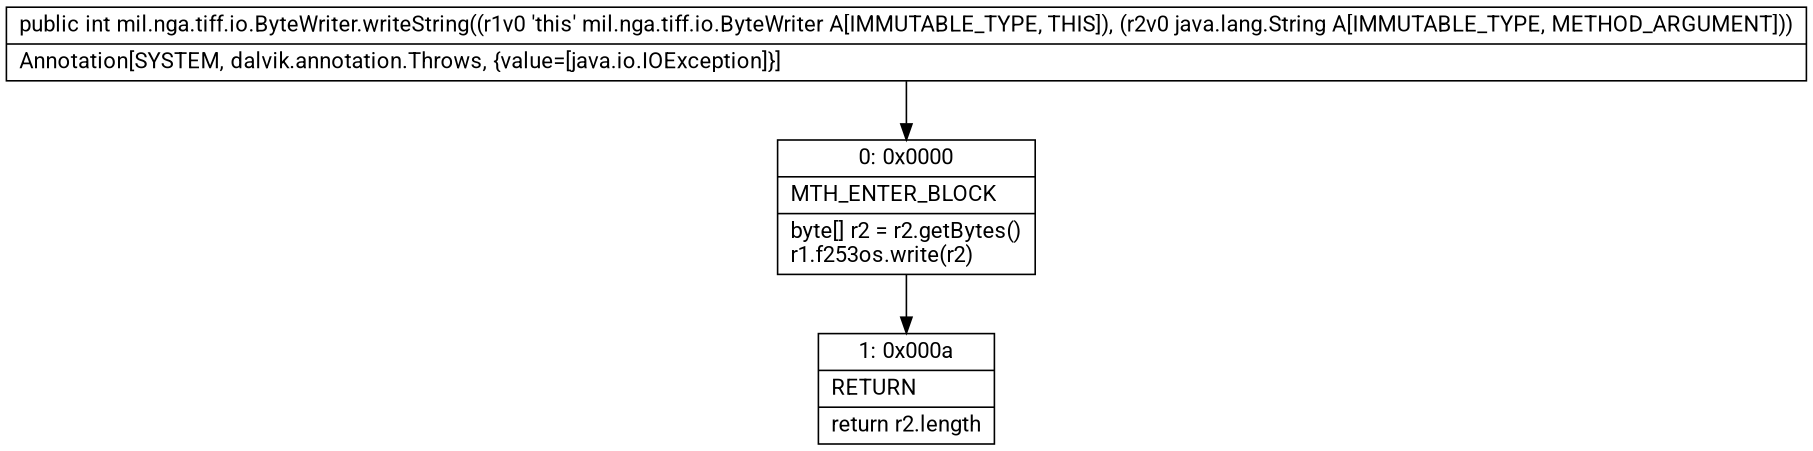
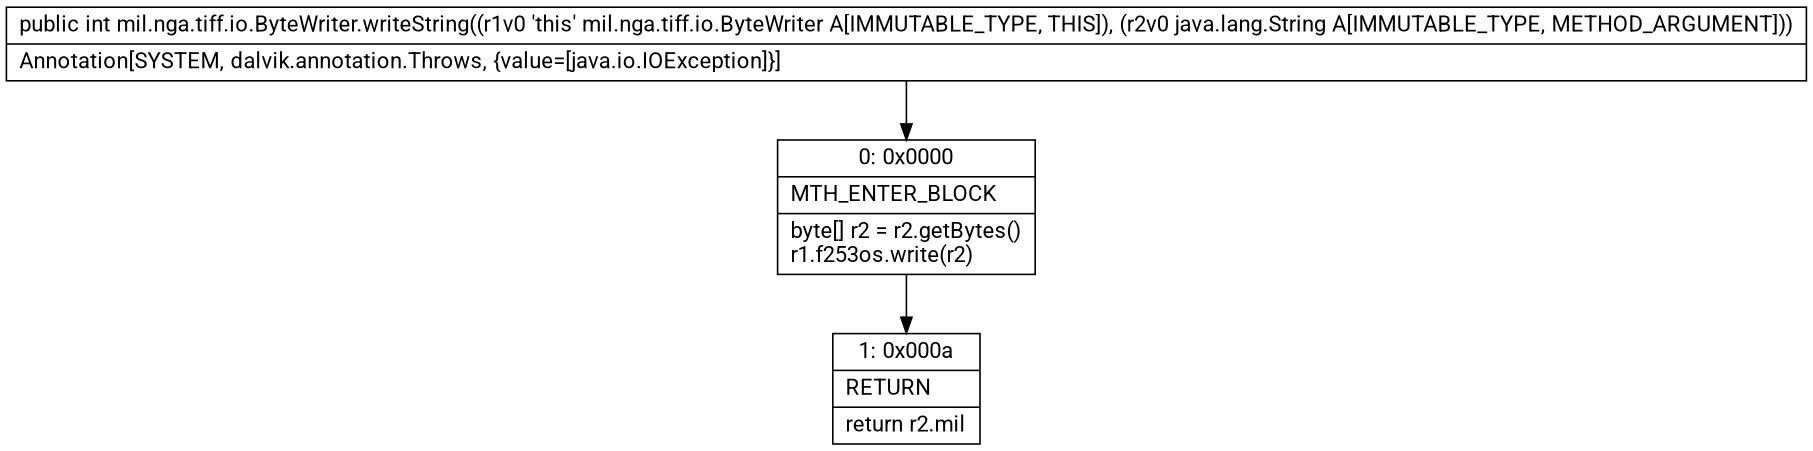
node "1: 0x000a": text "return r2.length" -> "return r2.mil"
